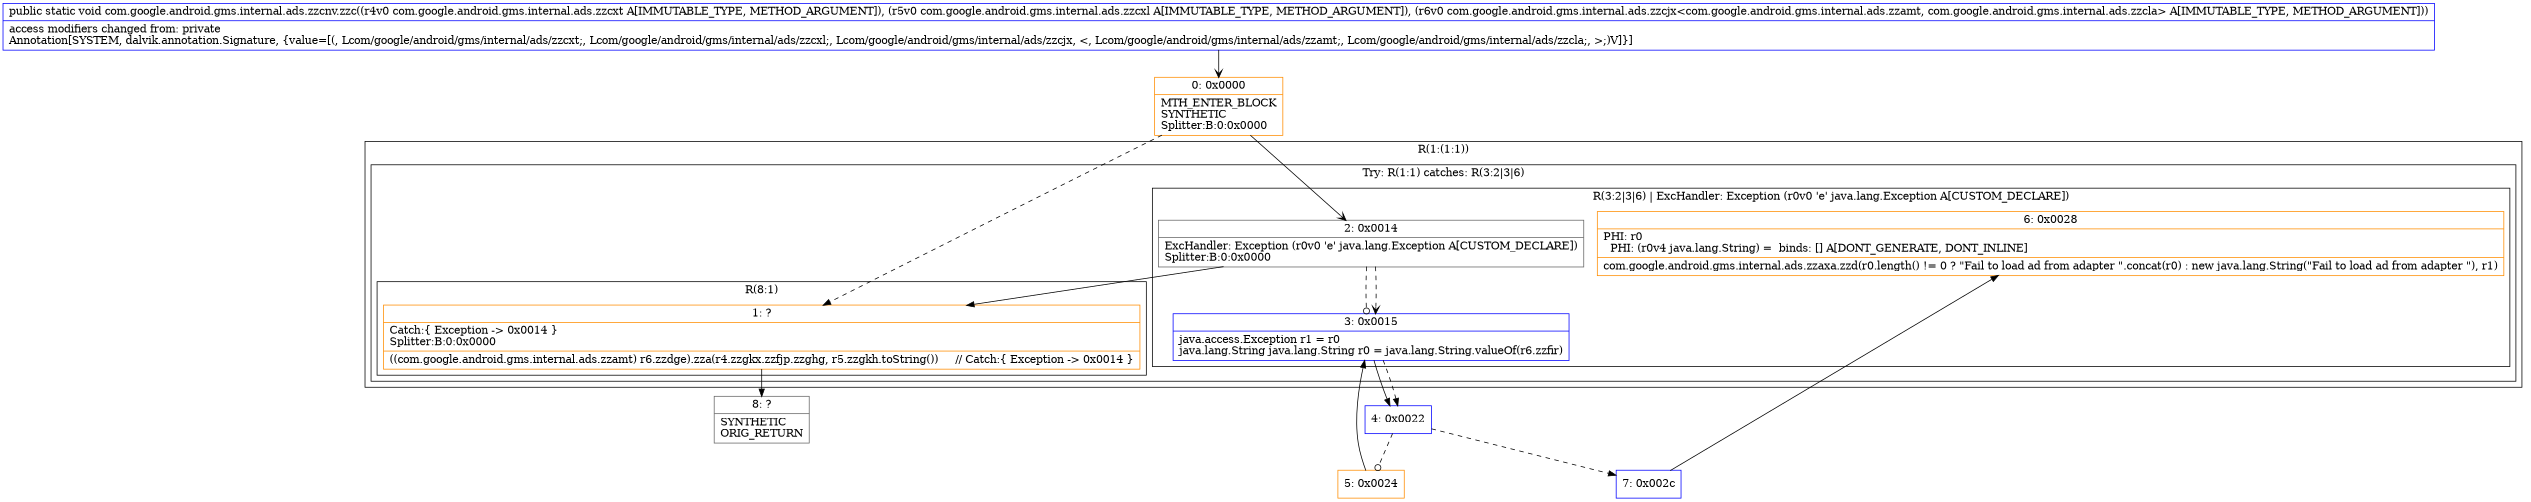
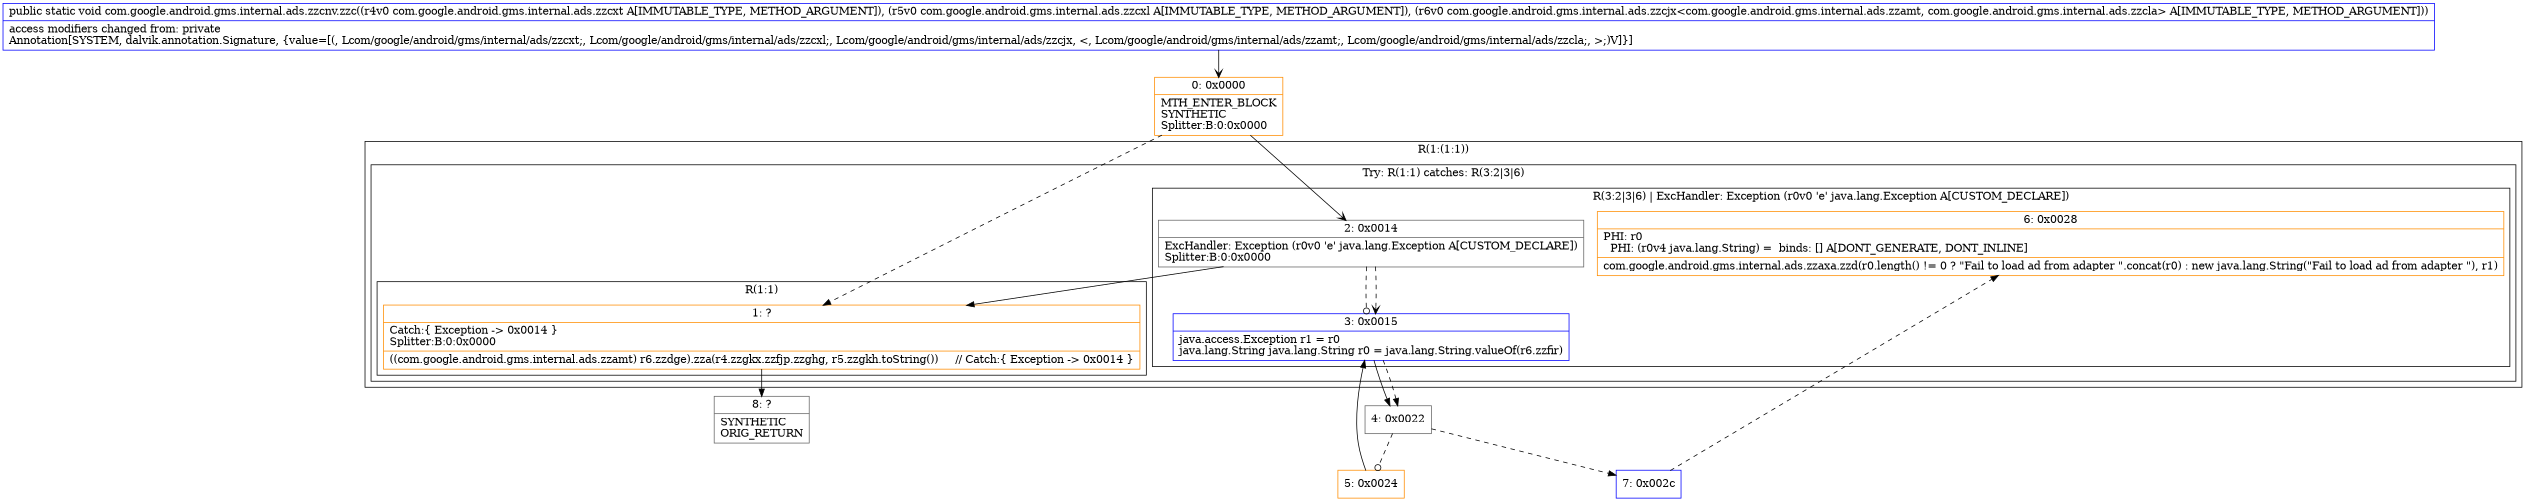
cluster "R(8:1)": label "R(8:1)" -> "R(1:1)"
edge "7: 0x002c" -> "6: 0x0028": style solid -> dashed
node "4: 0x0022": color blue -> gray40
